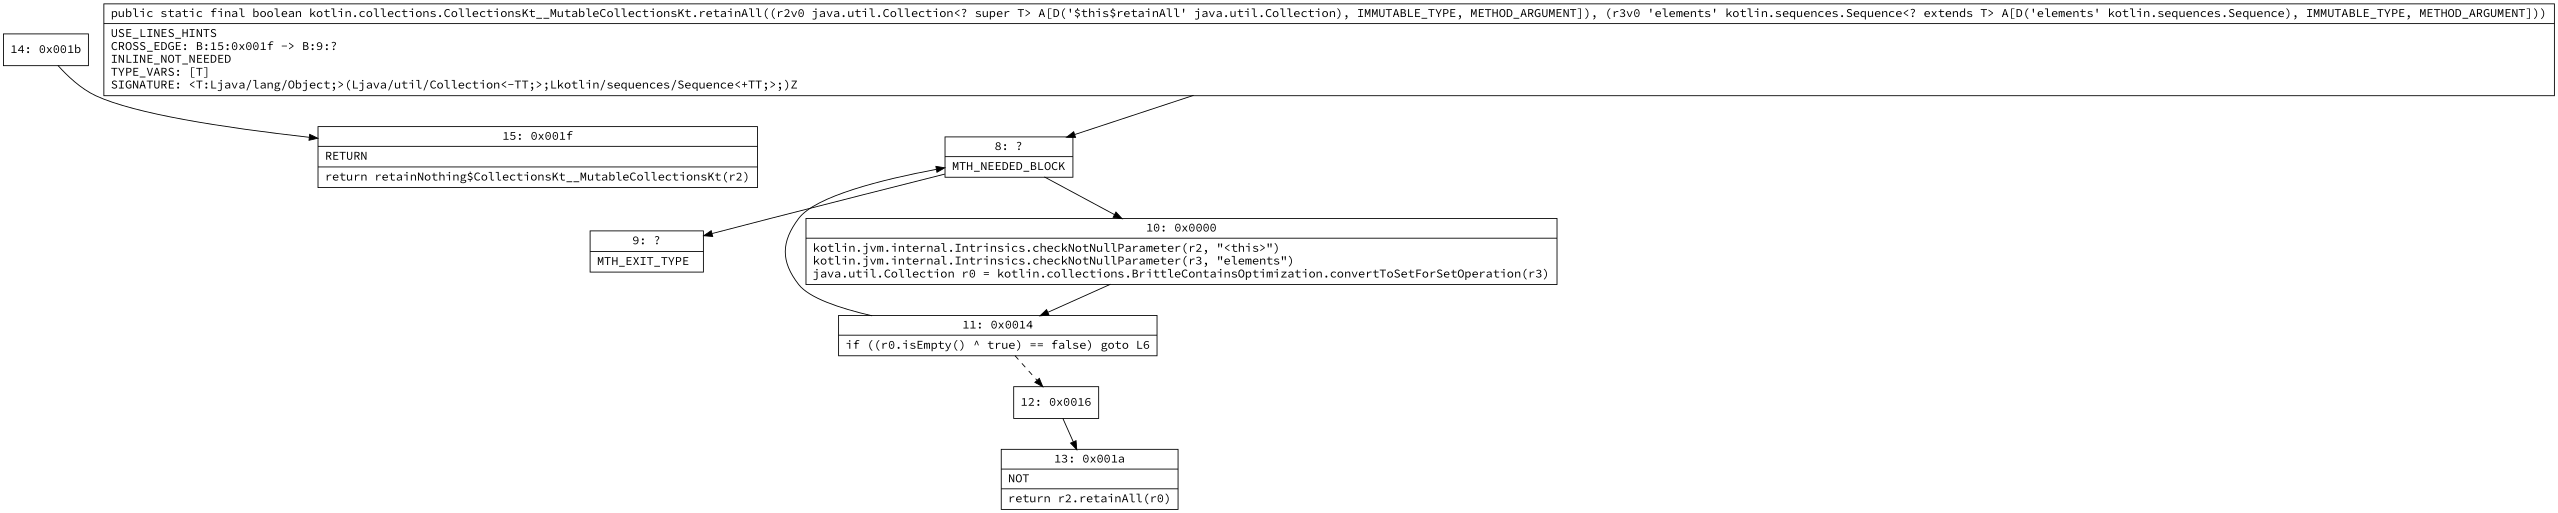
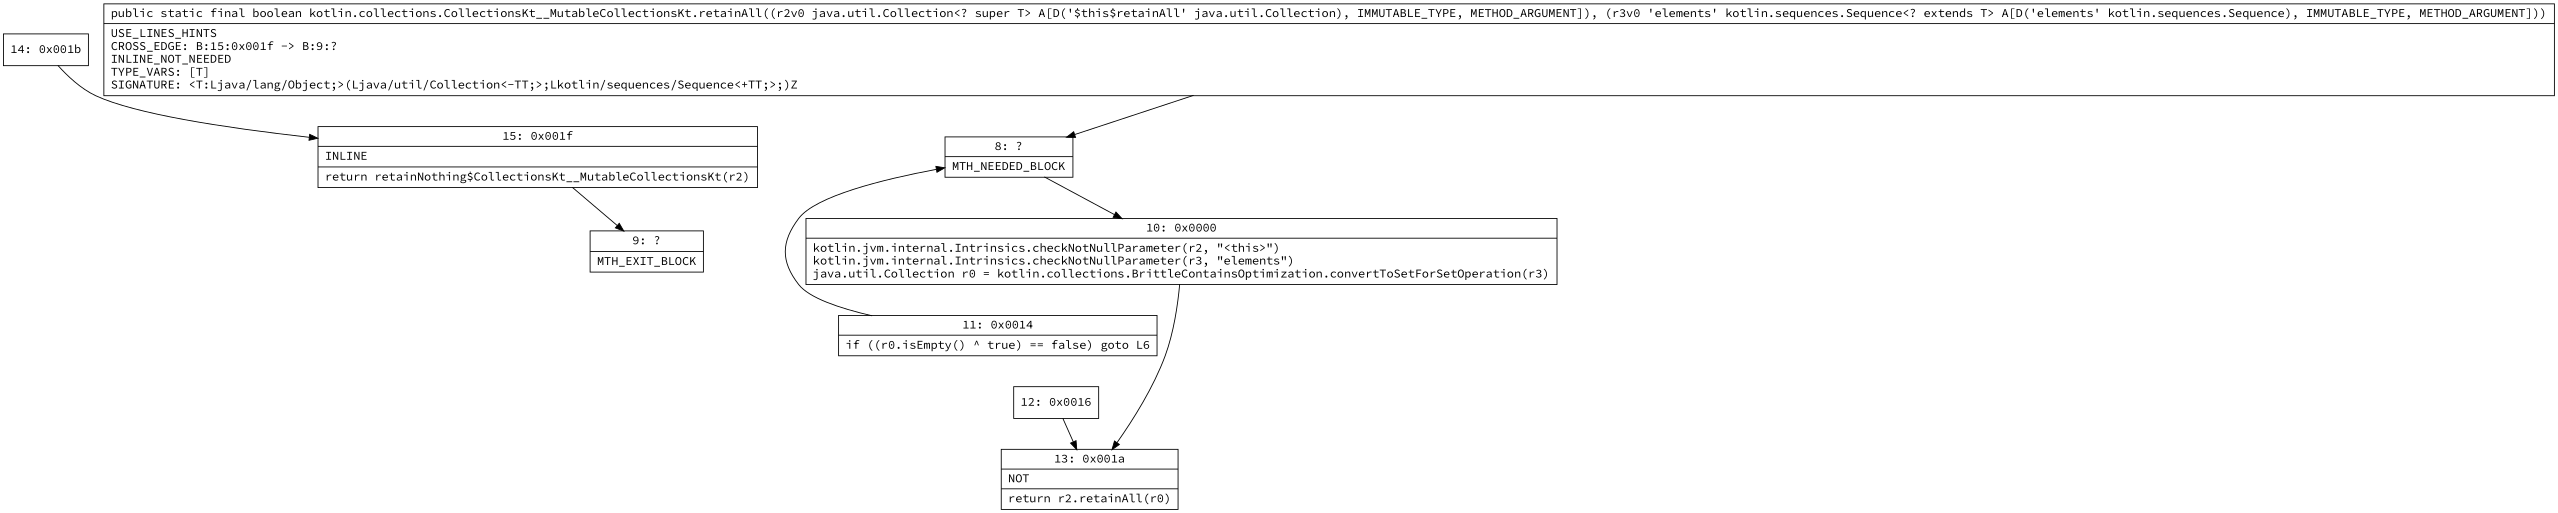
node "15: 0x001f": text "RETURN" -> "INLINE"
edge "8: ?" -> "9: ?": now "15: 0x001f" -> "9: ?"
node "9: ?": text "MTH_EXIT_TYPE" -> "MTH_EXIT_BLOCK"
edge "10: 0x0000" -> "11: 0x0014": now "10: 0x0000" -> "13: 0x001a"
edge "11: 0x0014" -> "12: 0x0016": removed
